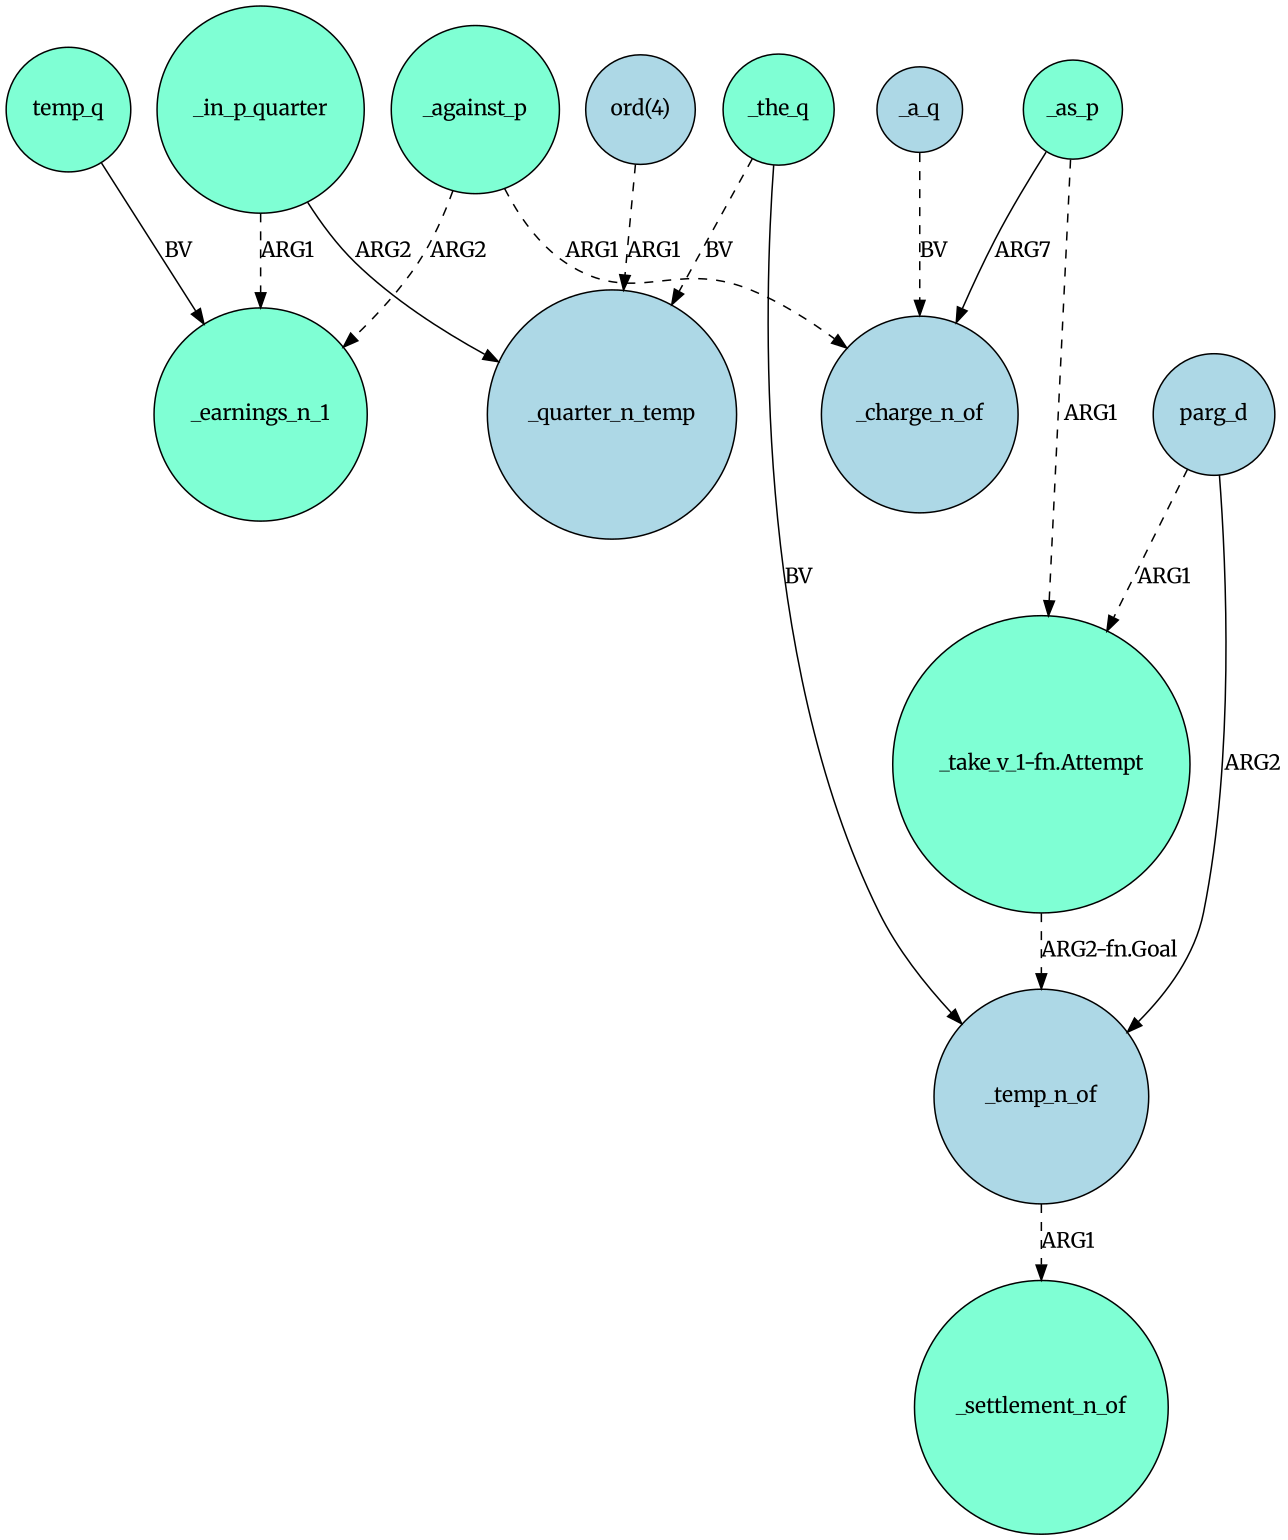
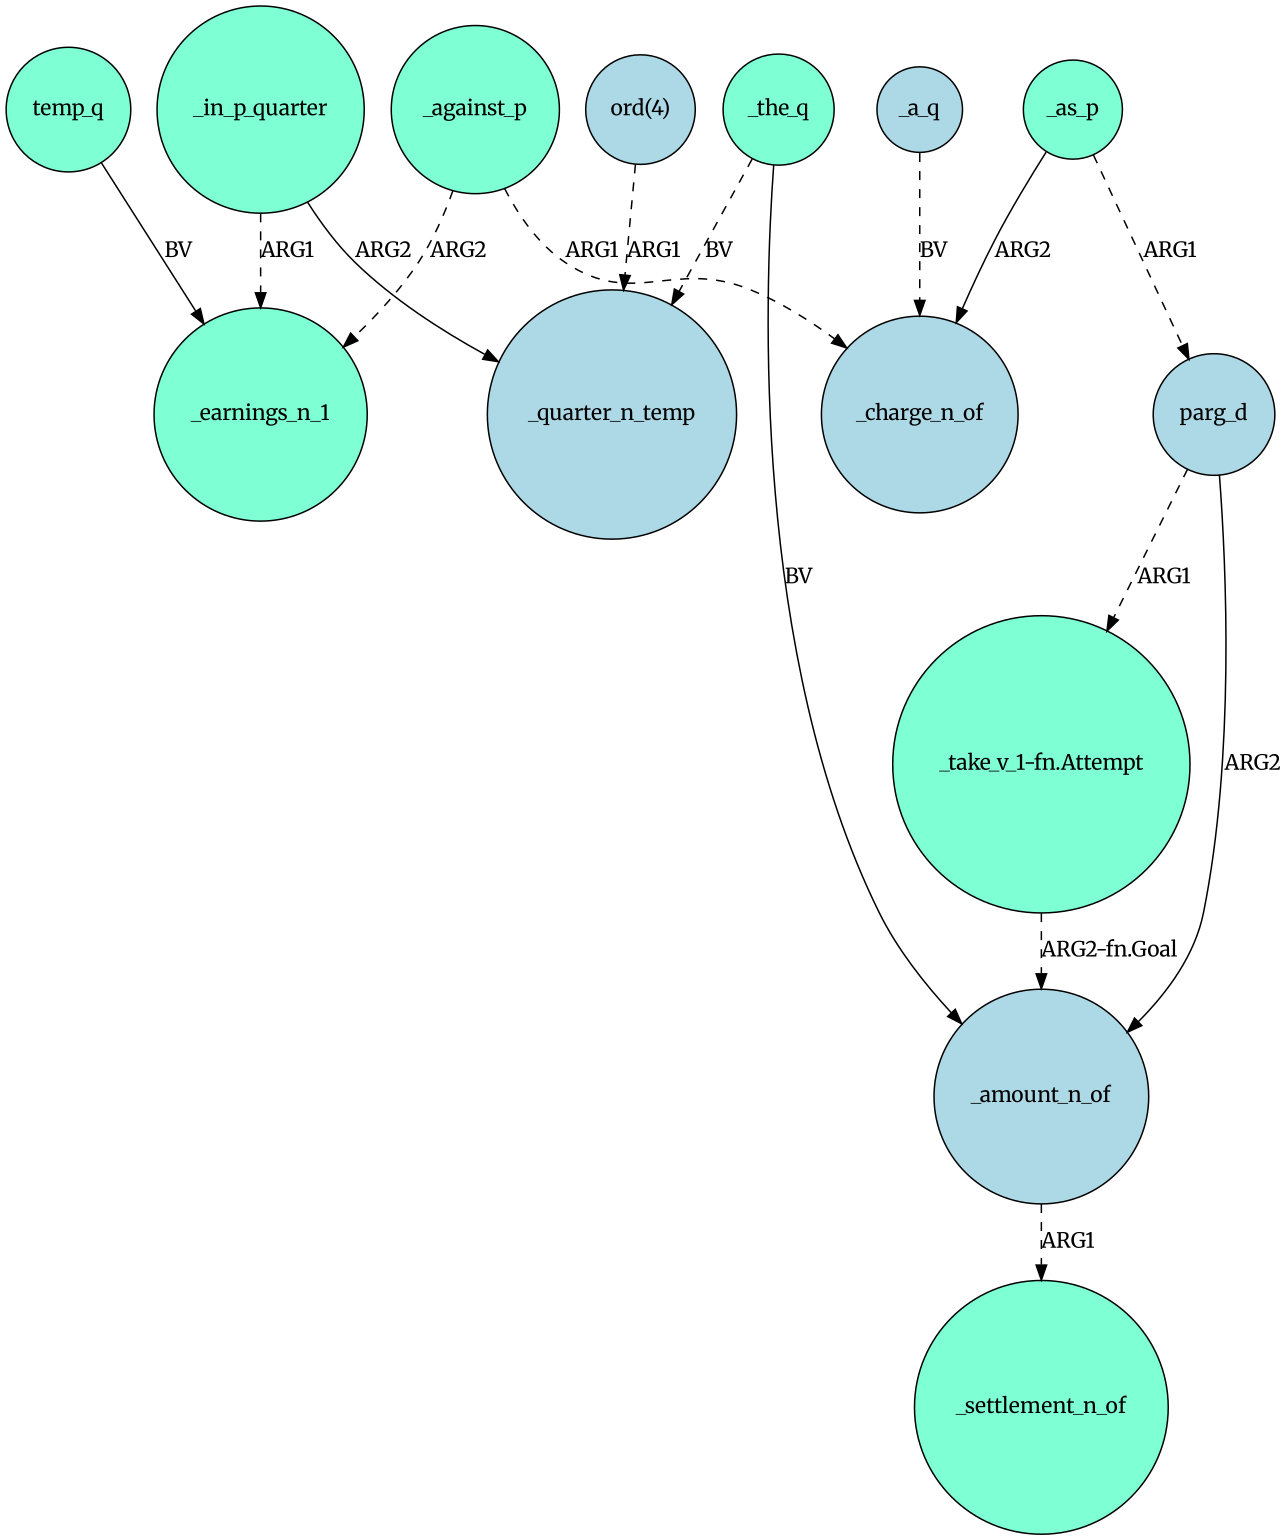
edge "_as_p" -> "_charge_n_of": label "ARG7" -> "ARG2"
edge "_as_p" -> "_take_v_1-fn.Attempt": now "_as_p" -> "parg_d"
node "_temp_n_of": label "_temp_n_of" -> "_amount_n_of"
